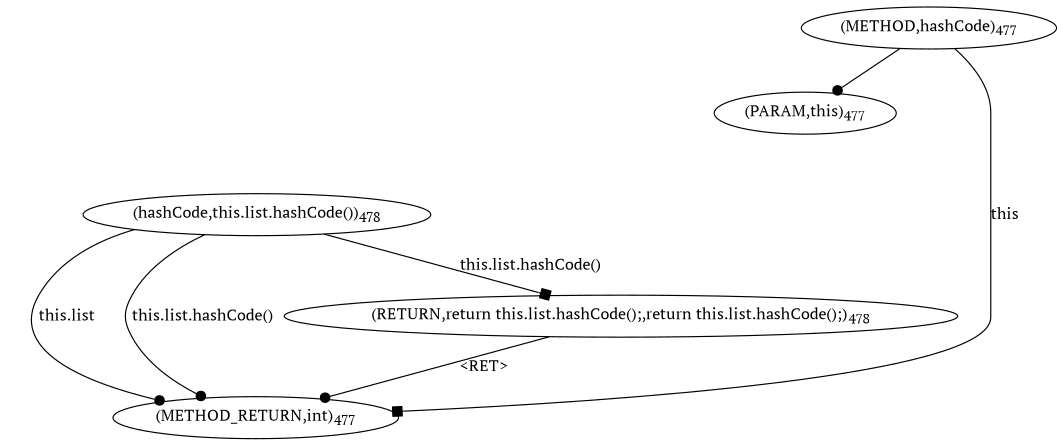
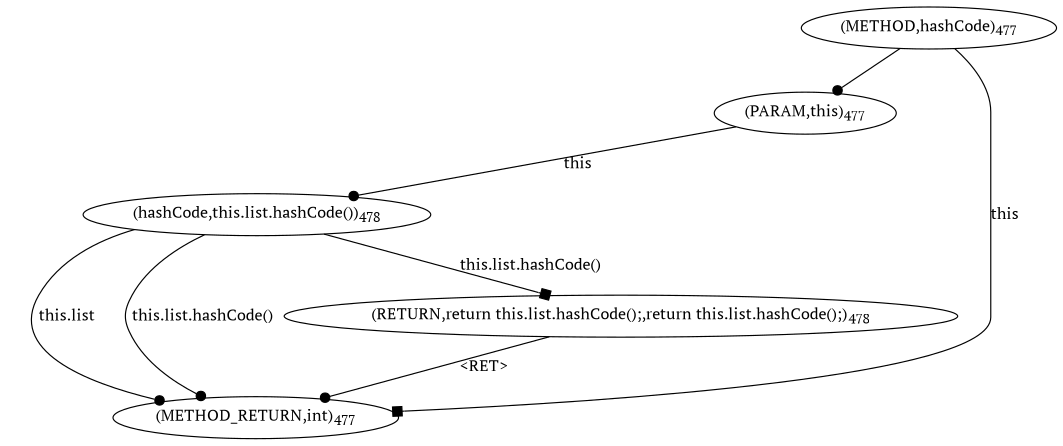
edge "(PARAM,this)" -> "(hashCode,this.list.hashCode())": added, label "this"
